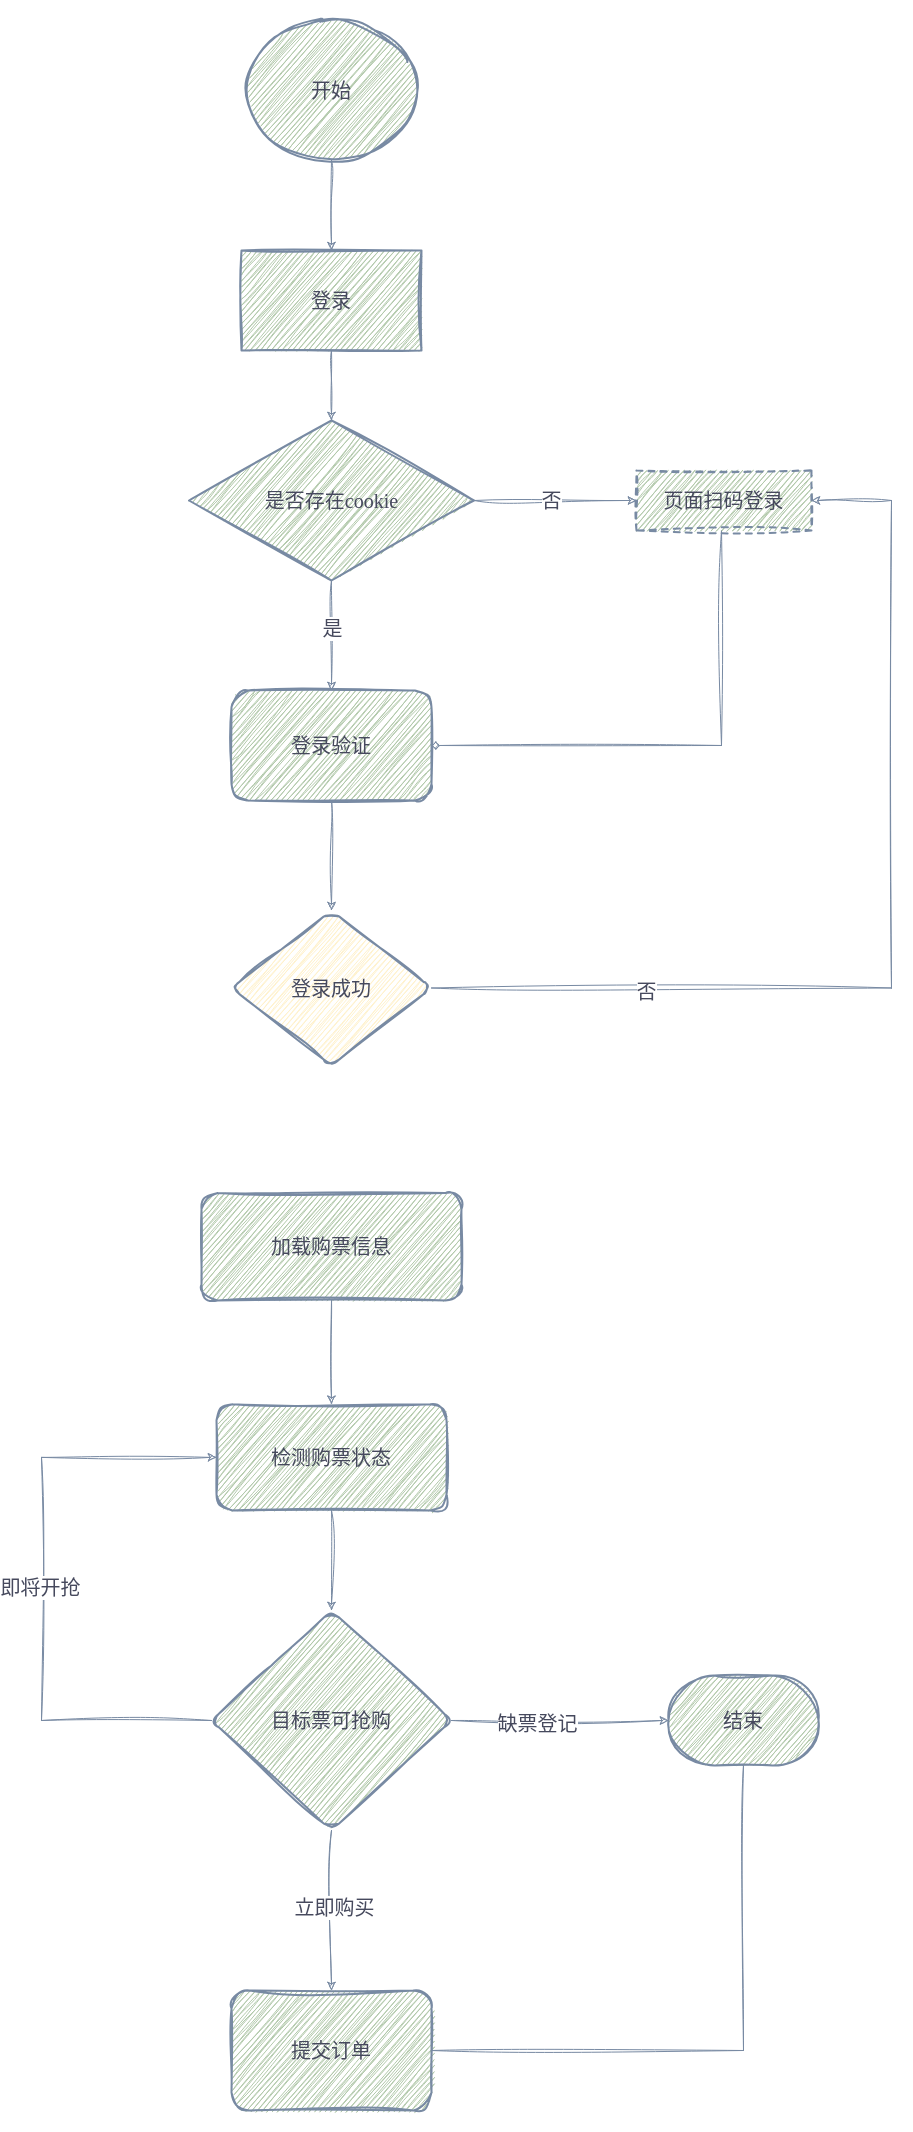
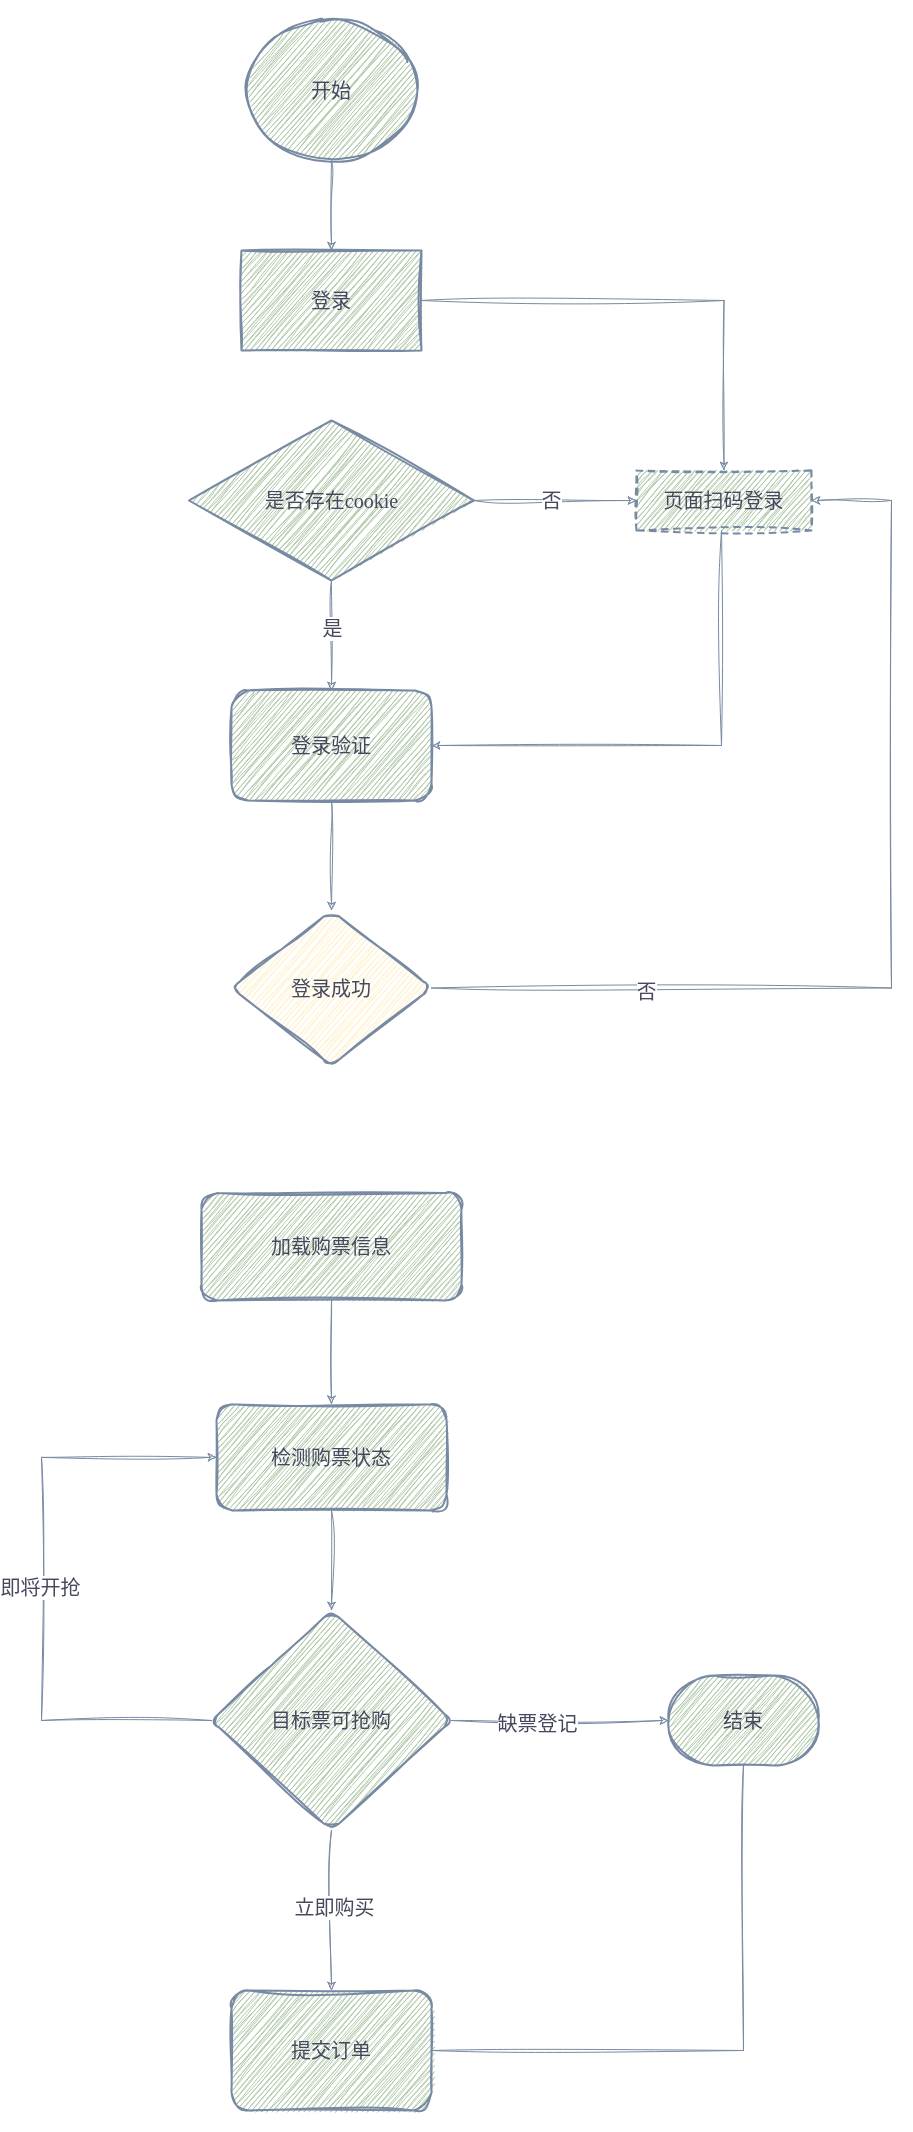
edge "登录" -> "是否存在cookie": now "登录" -> "页面扫码登录"
edge "页面扫码登录" -> "登录验证": arrowhead diamond -> classic
